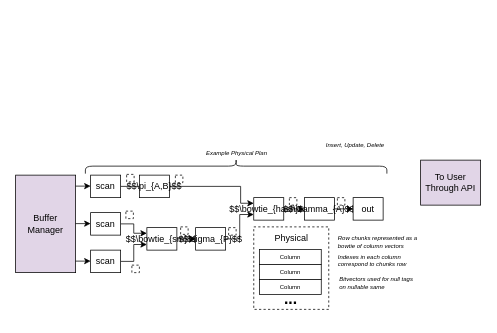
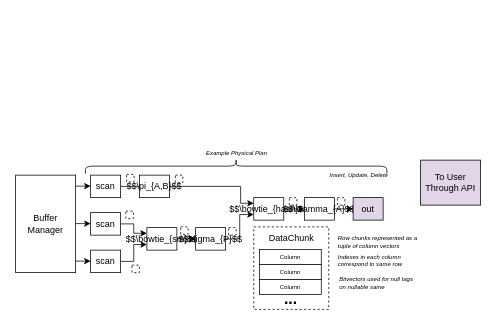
node "Insert, Update, Delete": moved (355, 145) -> (359, 175)
node "out": fillcolor #ffffff -> #e1d5e7
node "Buffer Manager": fillcolor #e1d5e7 -> #ffffff
node "Physical": label "Physical" -> "DataChunk"
node "Row chunks represented as a bowtie of column vectors": label "Row chunks represented as a bowtie of column vectors" -> "Row chunks represented as a tuple of column vectors"
node "Indexes in each column correspond to chunks row": label "Indexes in each column correspond to chunks row" -> "Indexes in each column correspond to same row"
